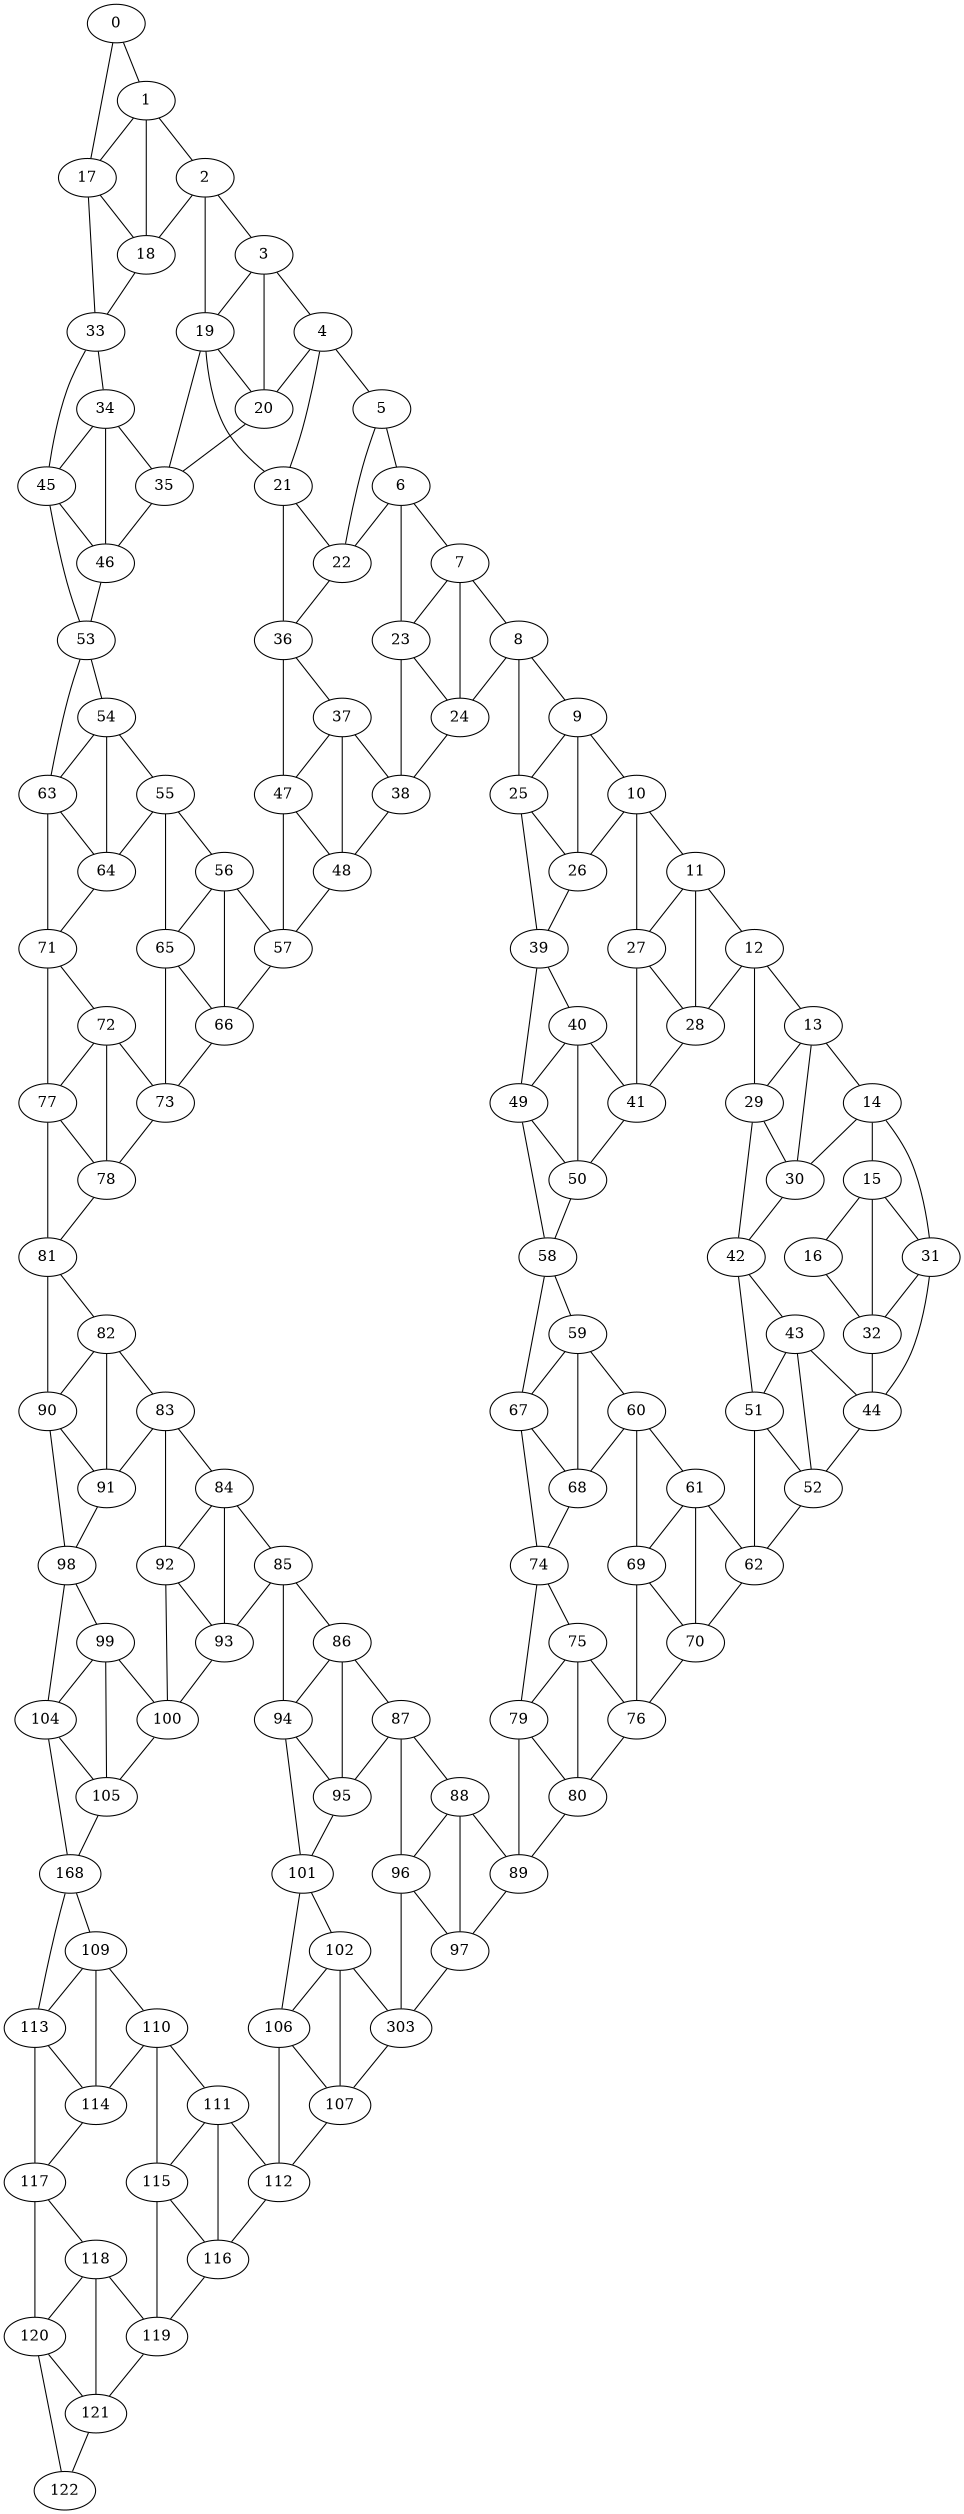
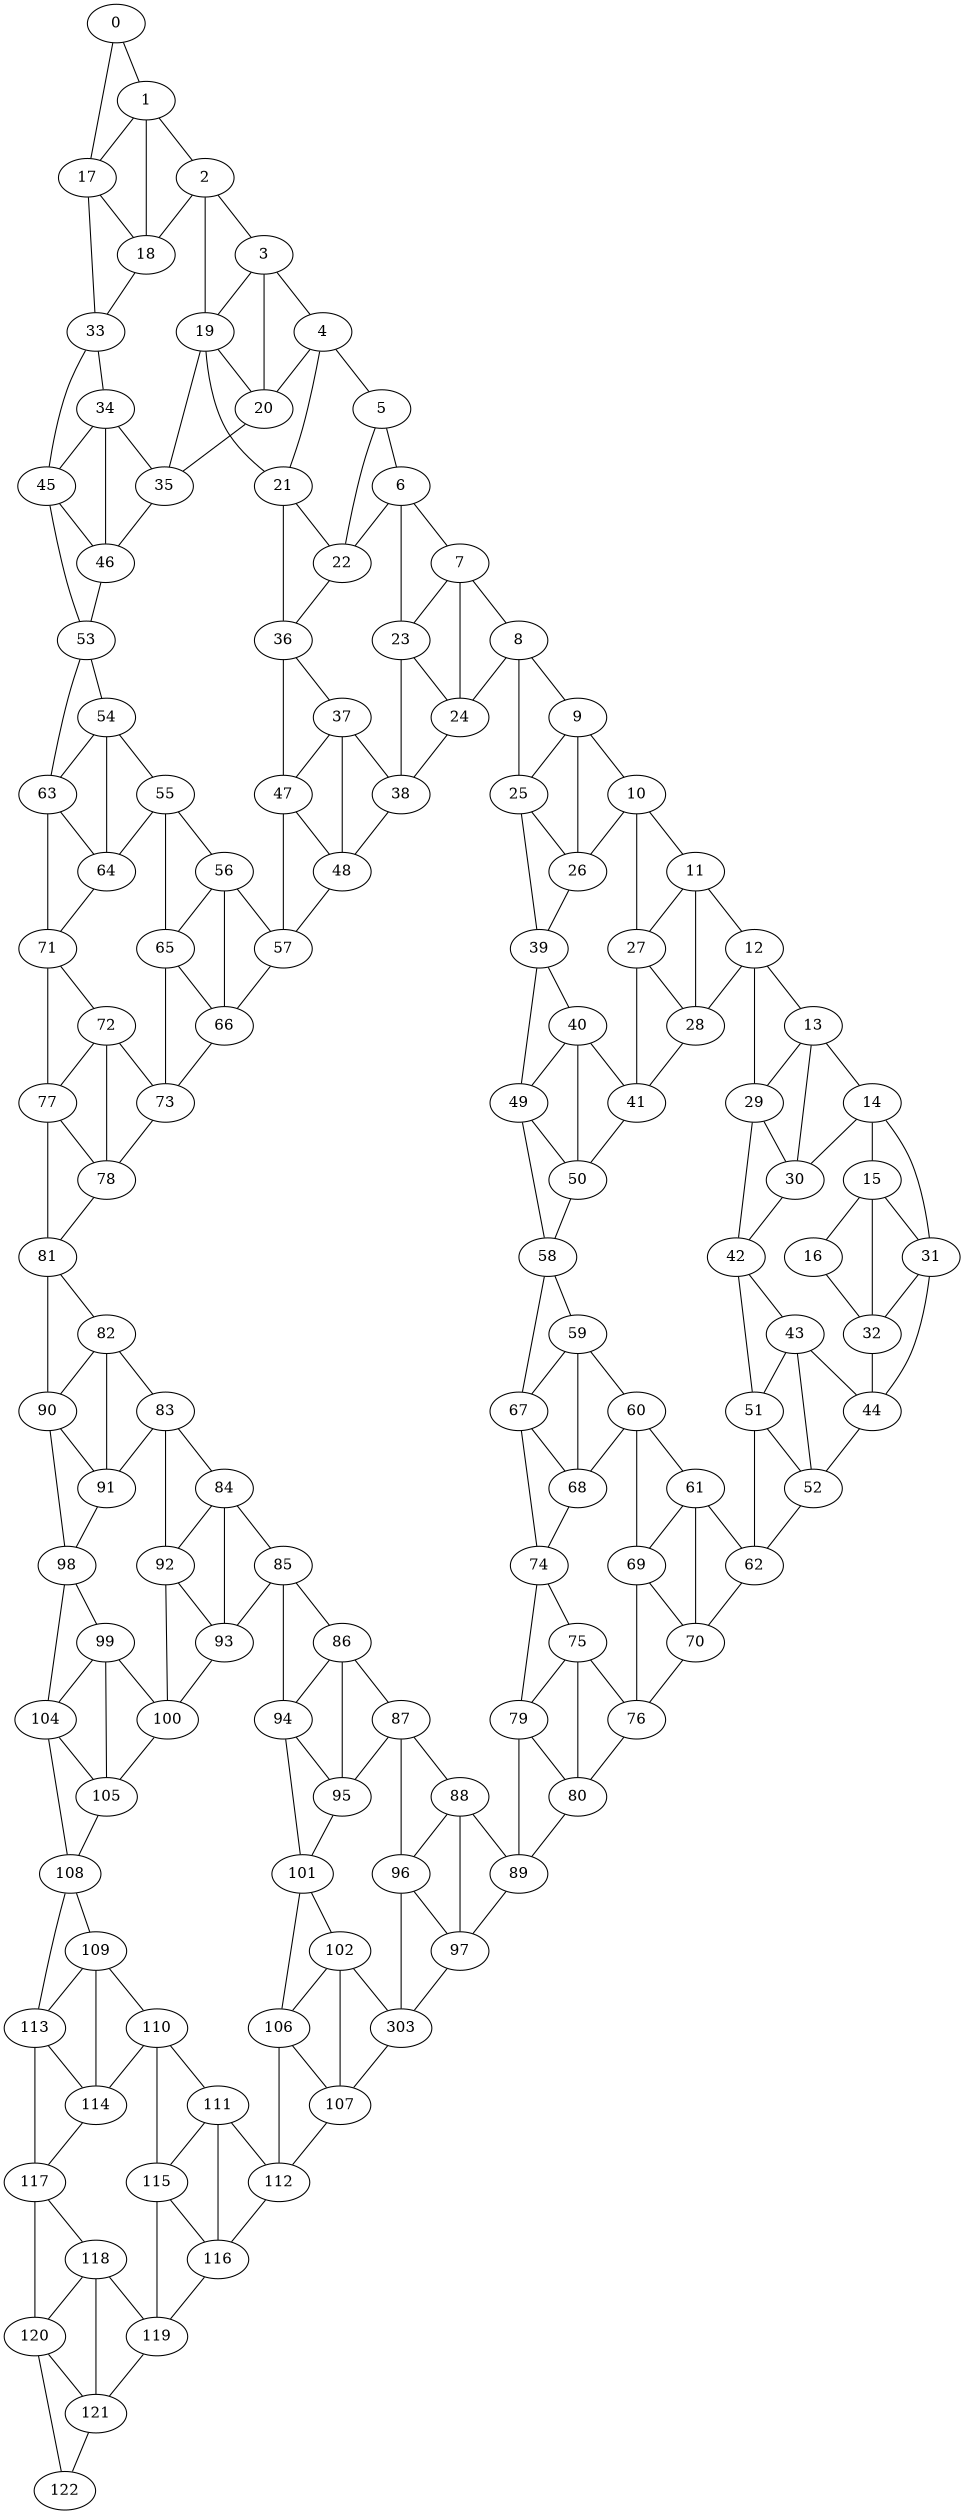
node "168": label "168" -> "108"
